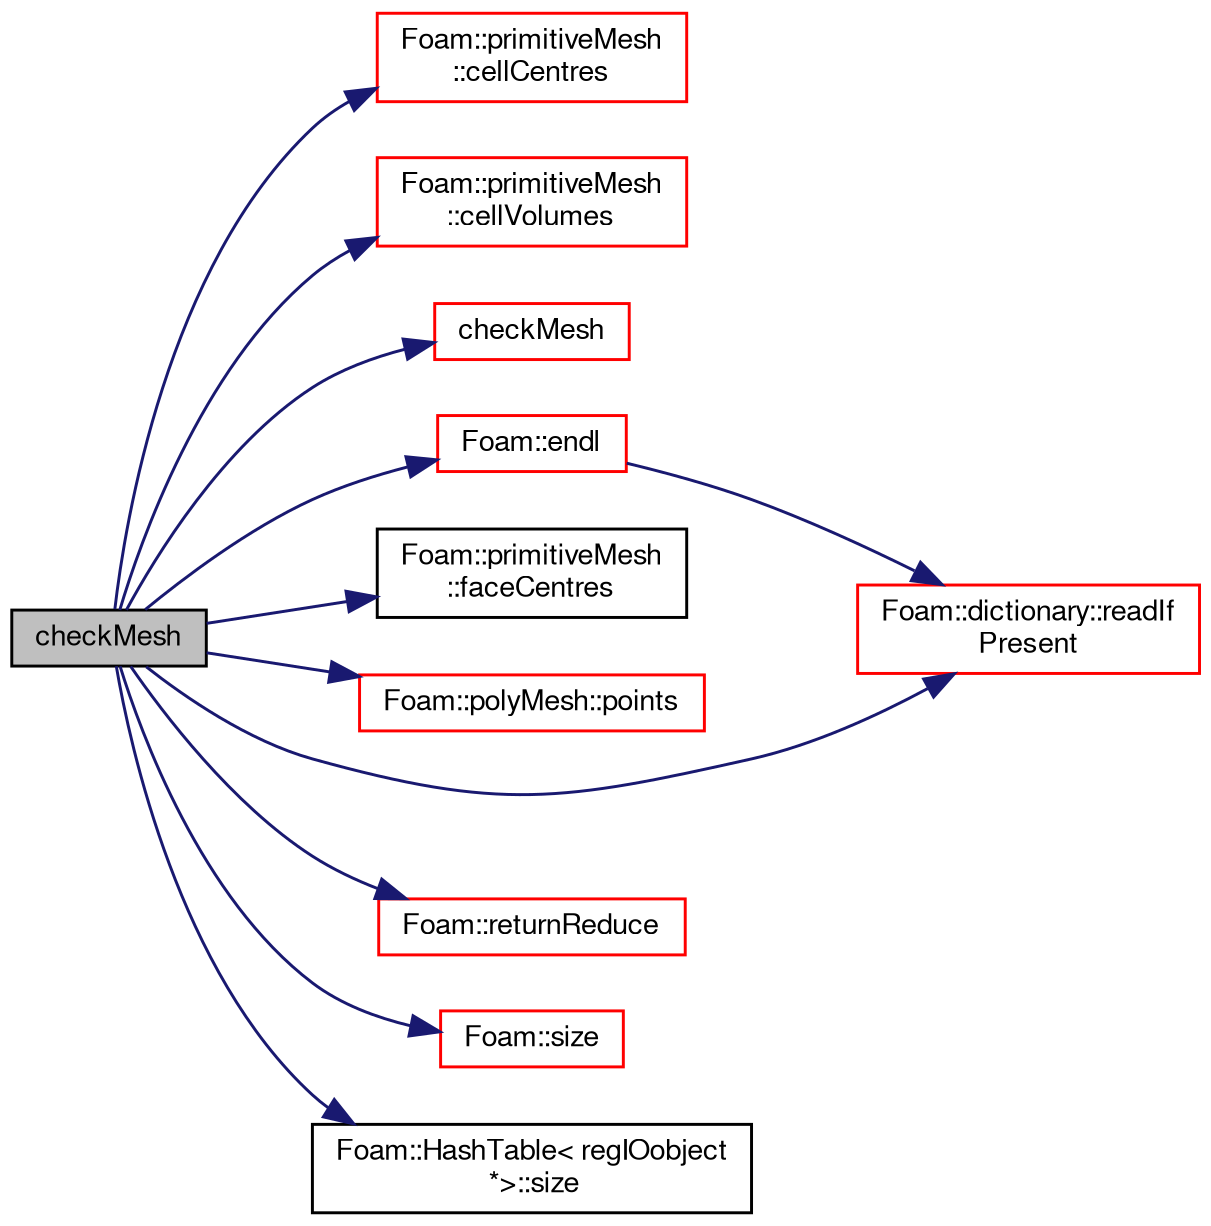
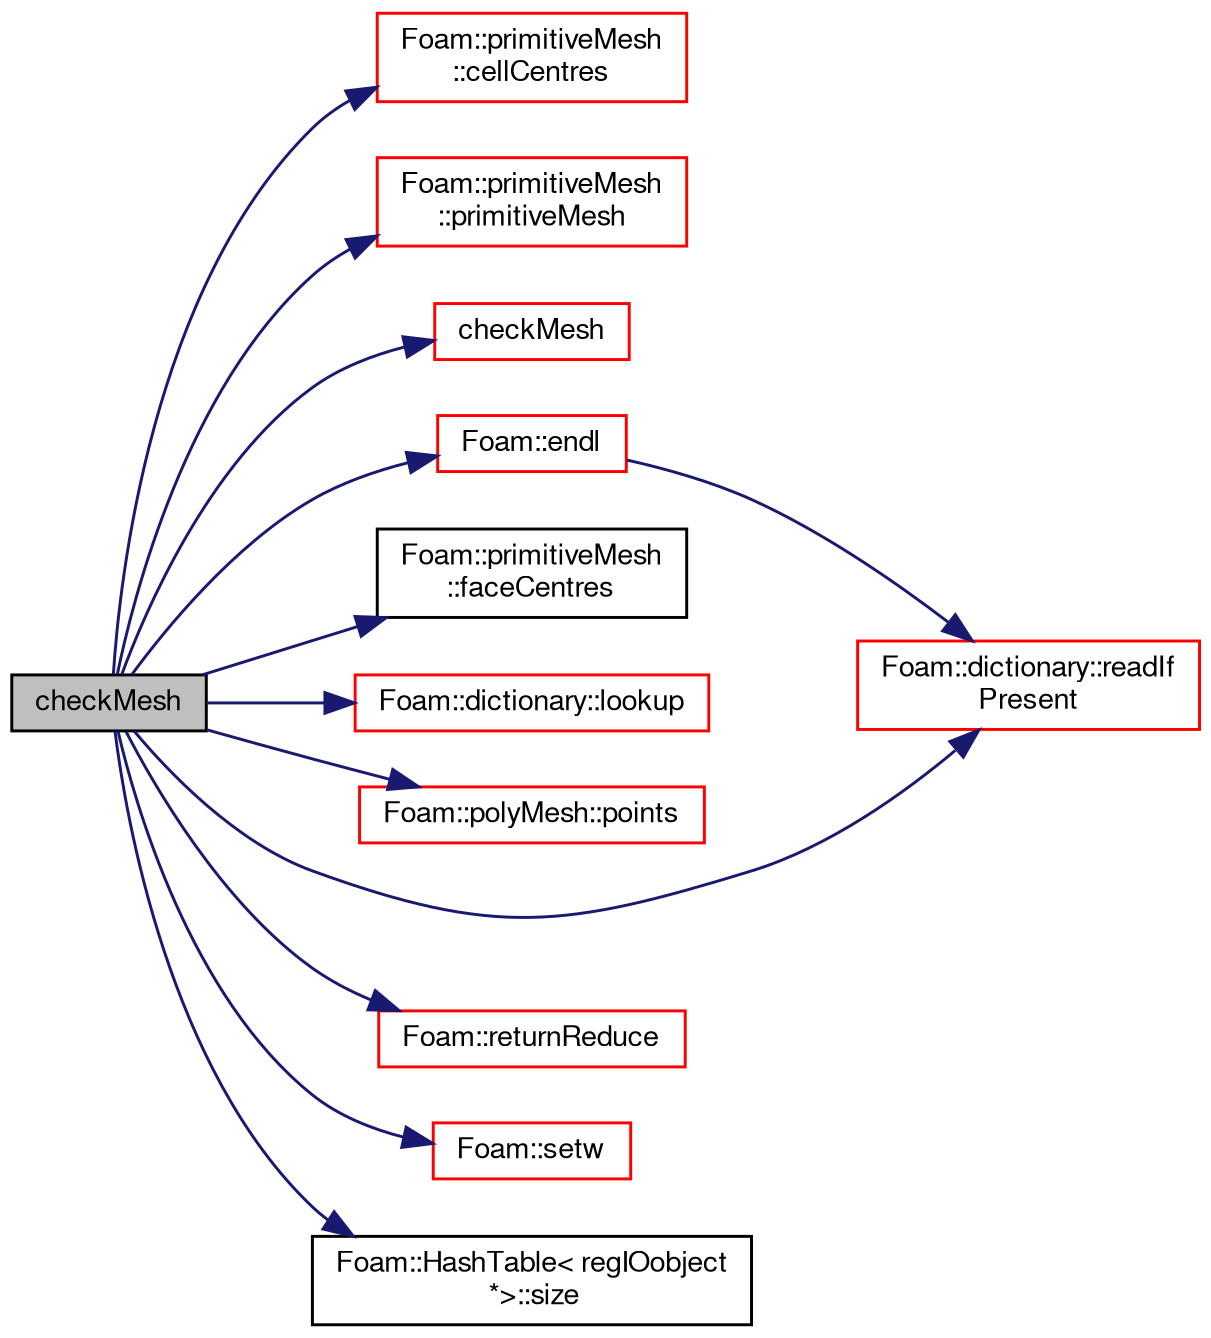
node "Foam::primitiveMesh ::cellVolumes": label "Foam::primitiveMesh ::cellVolumes" -> "Foam::primitiveMesh ::primitiveMesh"
node "Foam::dictionary::lookup": added
node "Foam::size": label "Foam::size" -> "Foam::setw"
